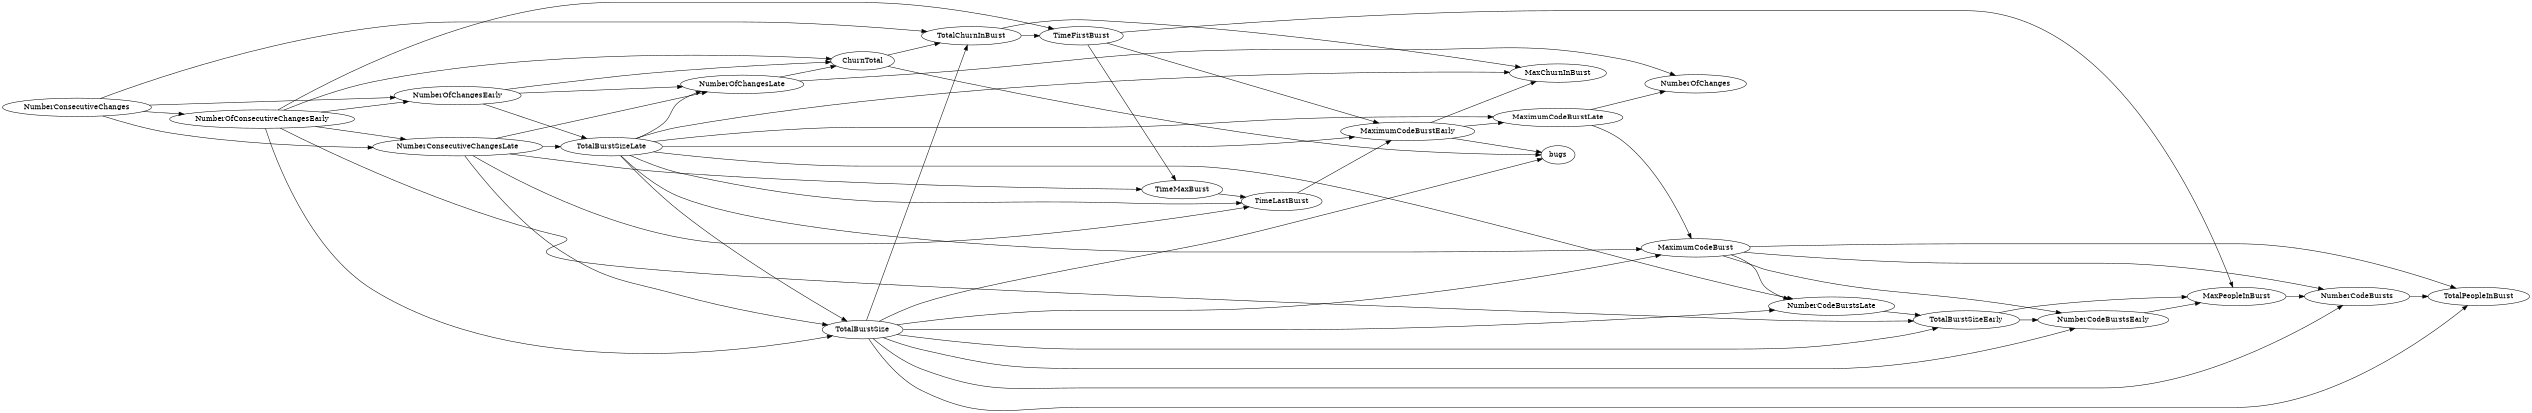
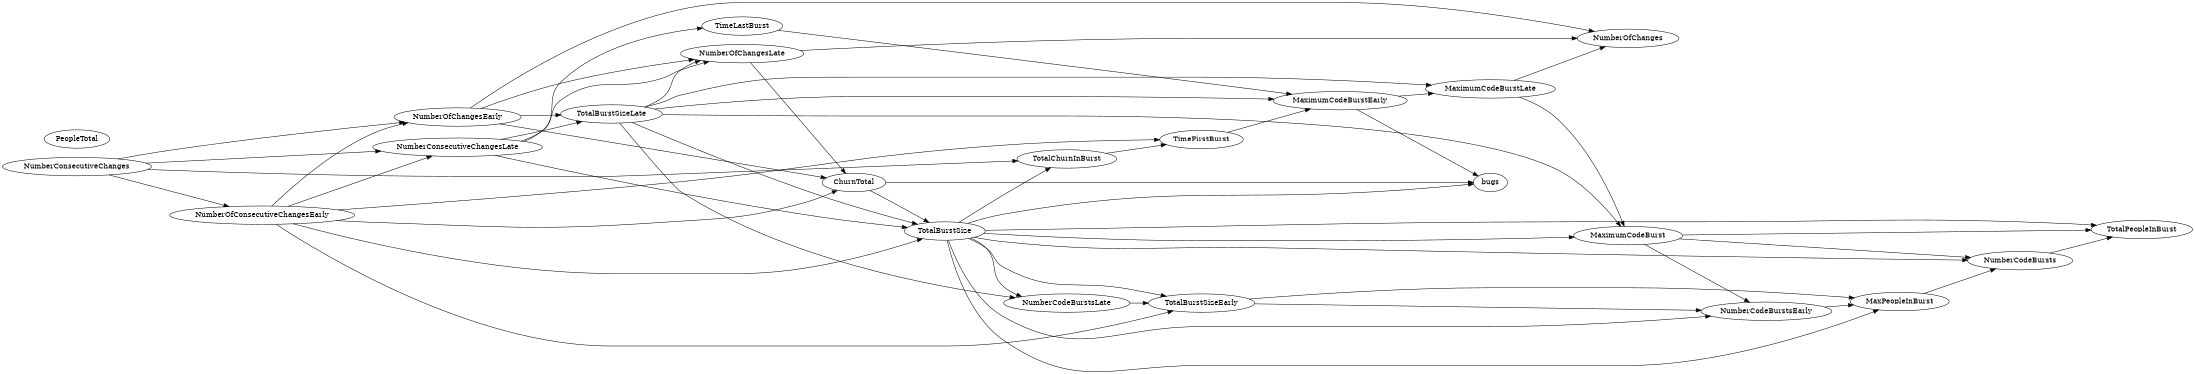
edge "NumberOfChangesEarly" -> "NumberOfChanges": added
edge "TimeFirstBurst" -> "MaxPeopleInBurst": now "TotalBurstSize" -> "MaxPeopleInBurst"
edge "ChurnTotal" -> "TotalChurnInBurst": now "ChurnTotal" -> "TotalBurstSize"
node "MaxChurnInBurst": removed
node "PeopleTotal": added
node "TimeMaxBurst": removed
edge "TotalBurstSizeLate" -> "TimeLastBurst": removed
edge "MaximumCodeBurst" -> "NumberCodeBurstsLate": removed
